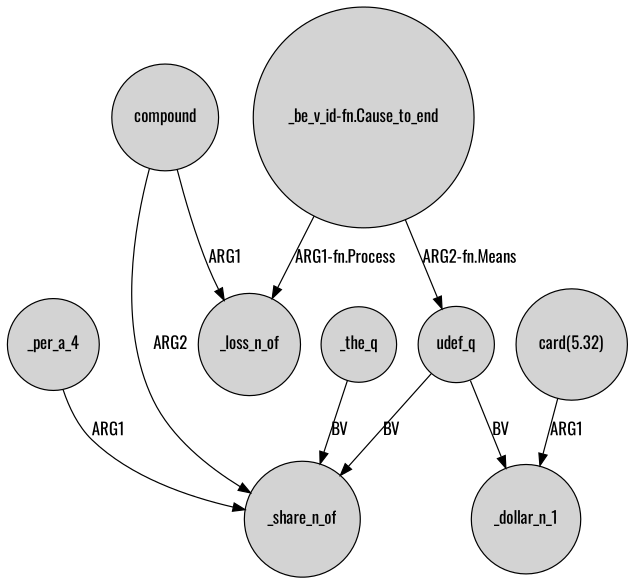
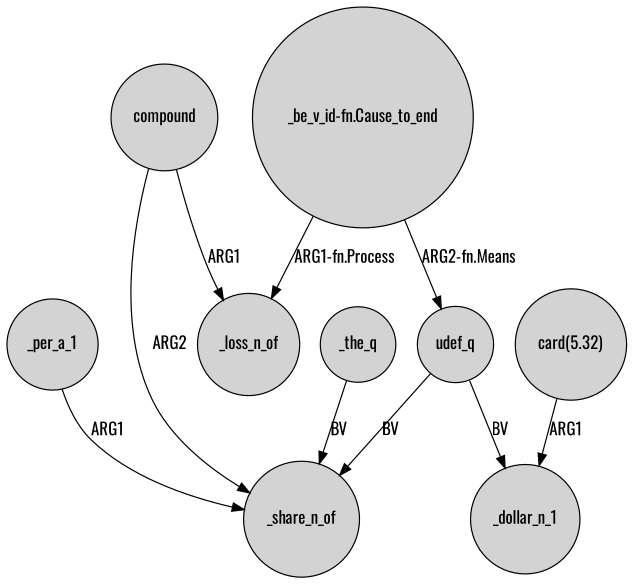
node "_per_a_4": label "_per_a_4" -> "_per_a_1"
